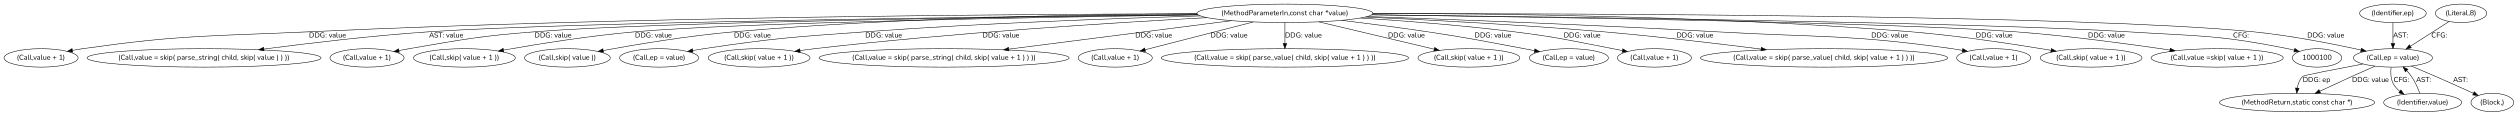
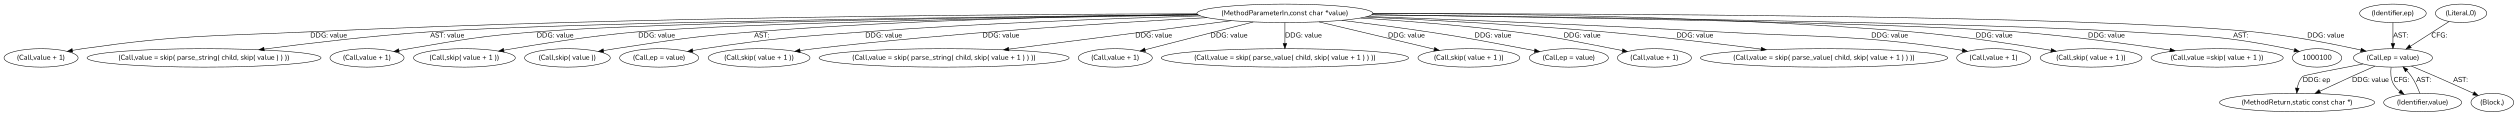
node "(Literal,8)": label "(Literal,8)" -> "(Literal,0)"
edge "(MethodParameterIn,const char *value)" -> "(Call,skip( value ))": label "DDG: value" -> "AST: "
edge "(MethodParameterIn,const char *value)" -> "1000100": label "CFG: " -> "AST: "
